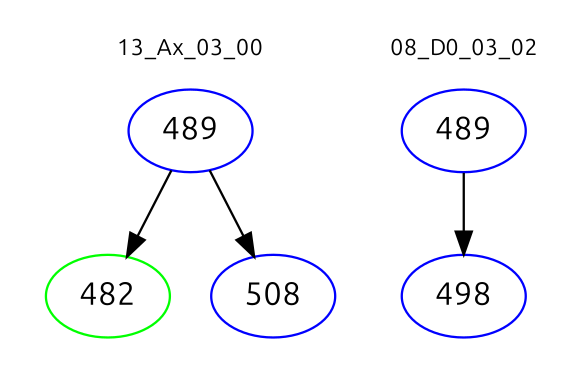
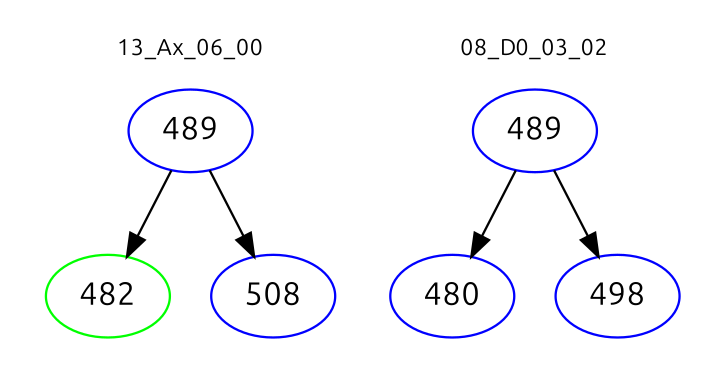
cluster "13_Ax_03_00": label "13_Ax_03_00" -> "13_Ax_06_00"
node "480": added
